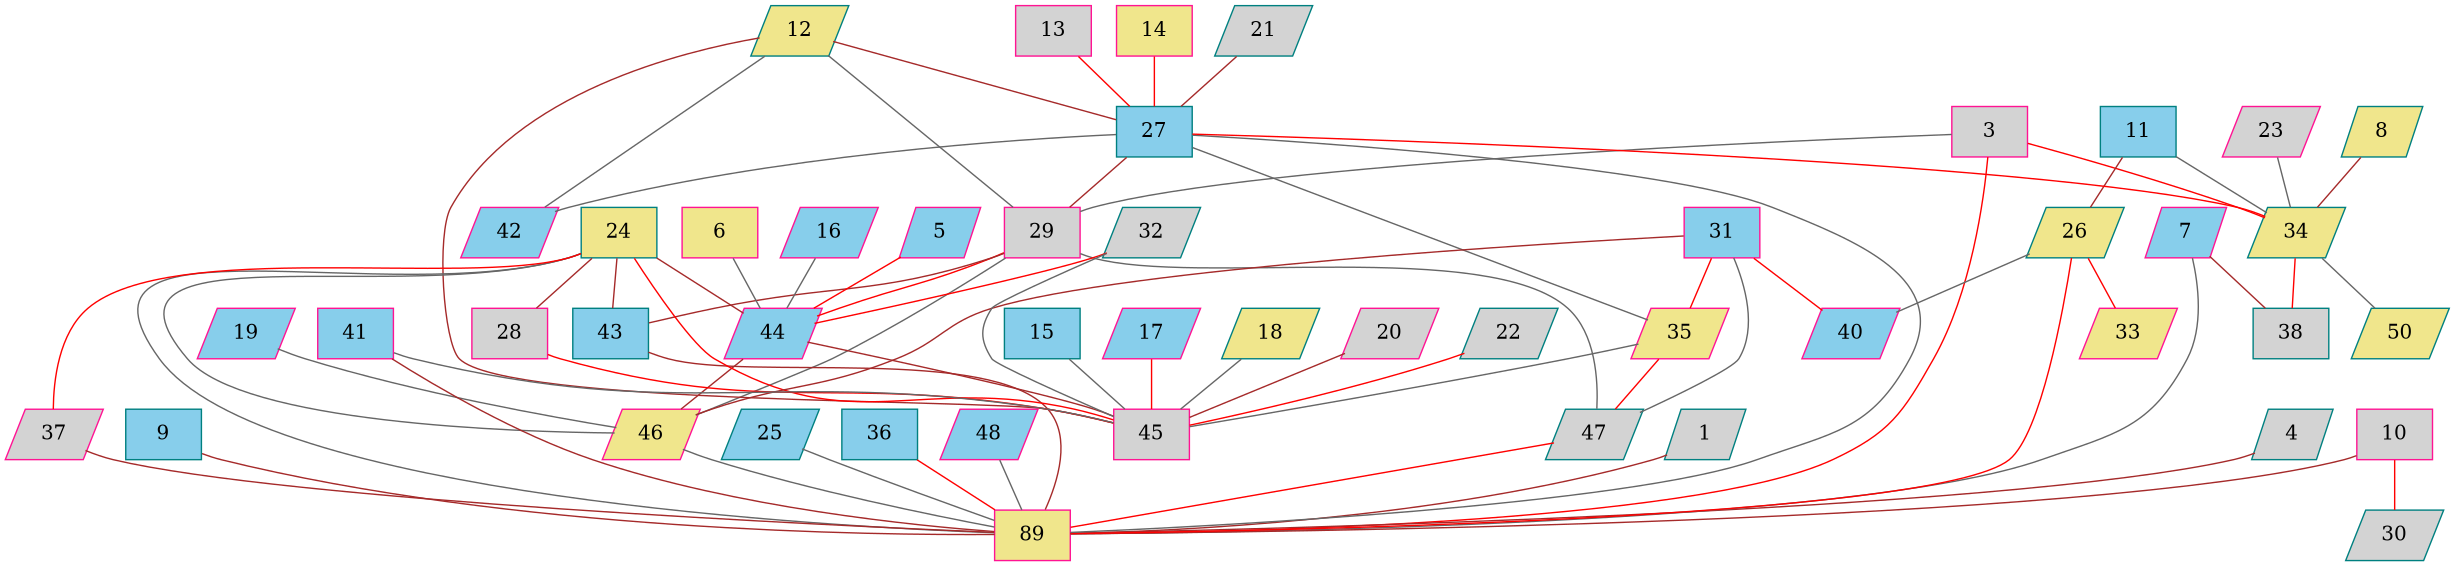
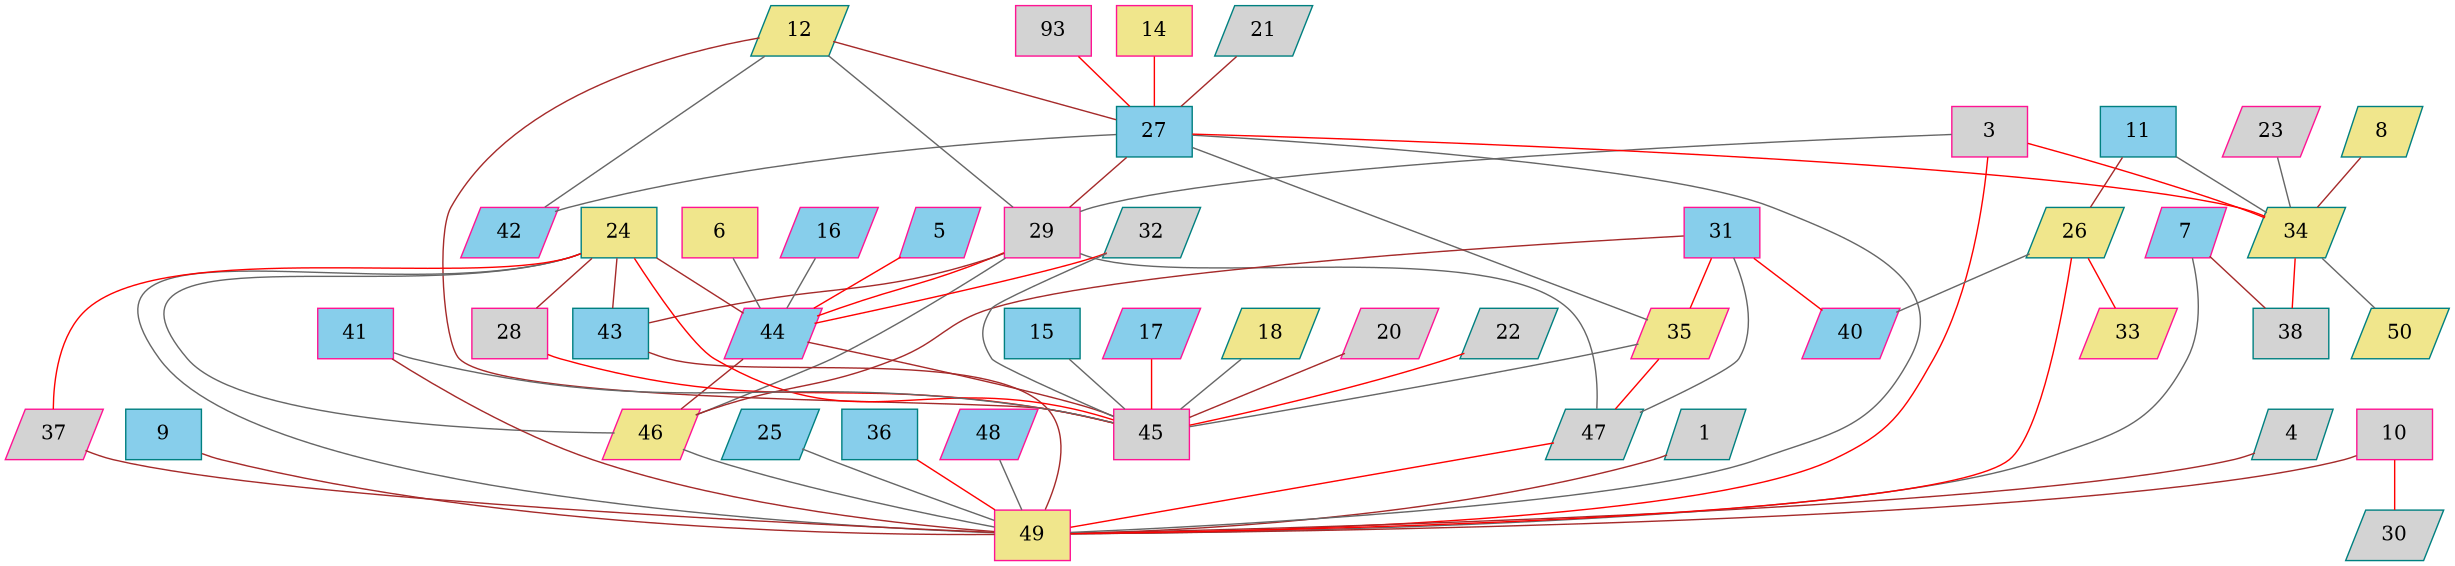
node "13": label "13" -> "93"
node "19": removed
node "89": label "89" -> "49"
